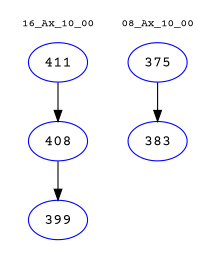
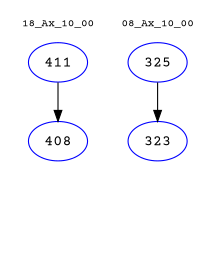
cluster "16_Ax_10_00": label "16_Ax_10_00" -> "18_Ax_10_00"
node "375": label "375" -> "325"
node "383": label "383" -> "323"
node "399": removed
